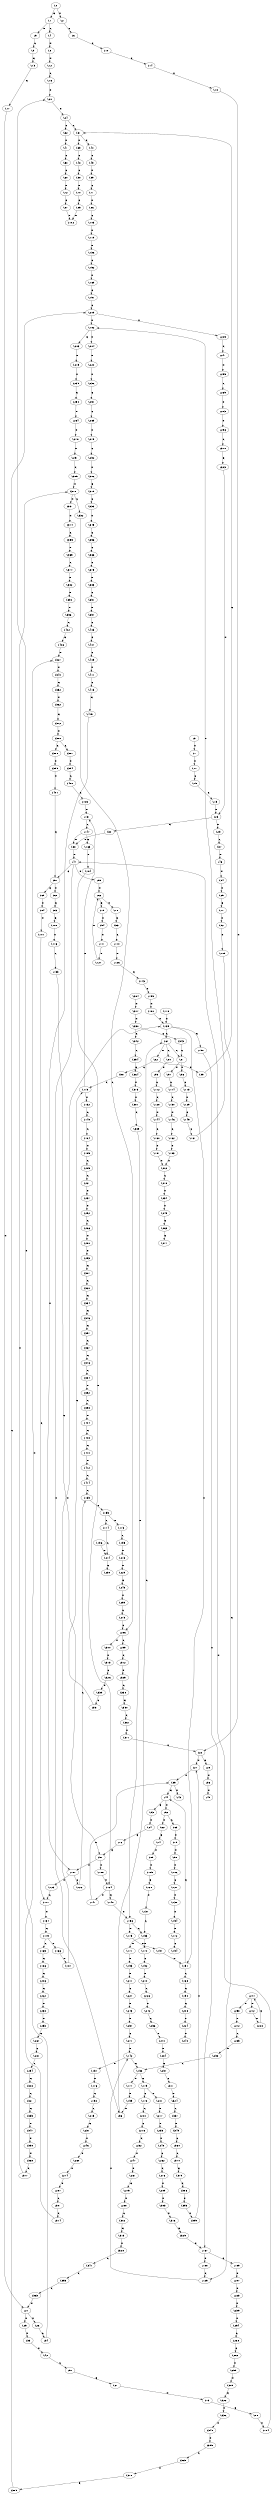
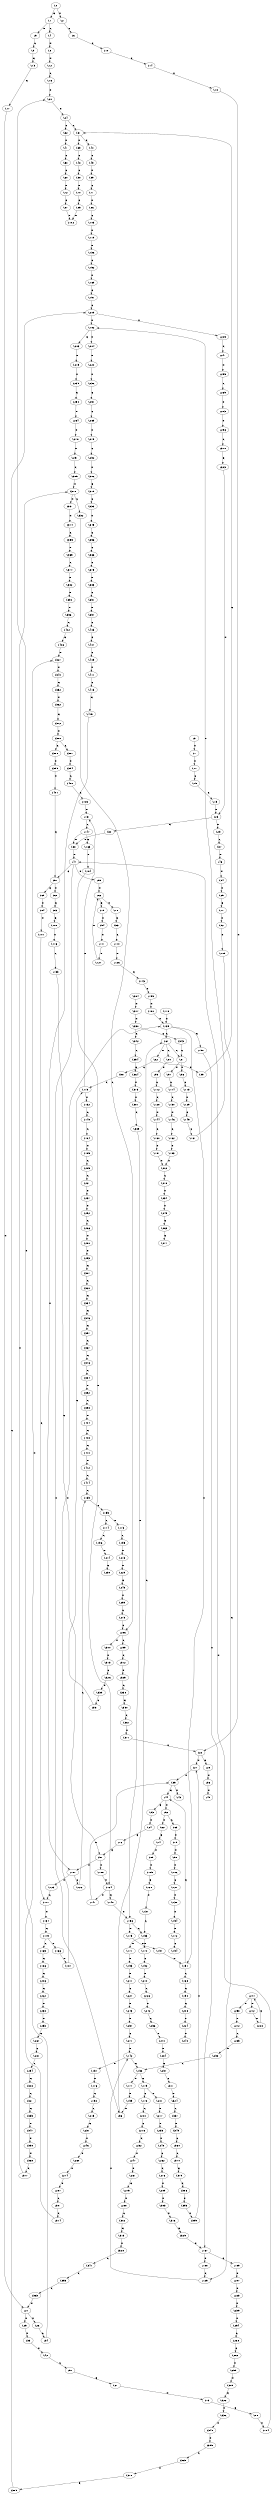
edge "S174" -> "S214": now "S174" -> "S196"
